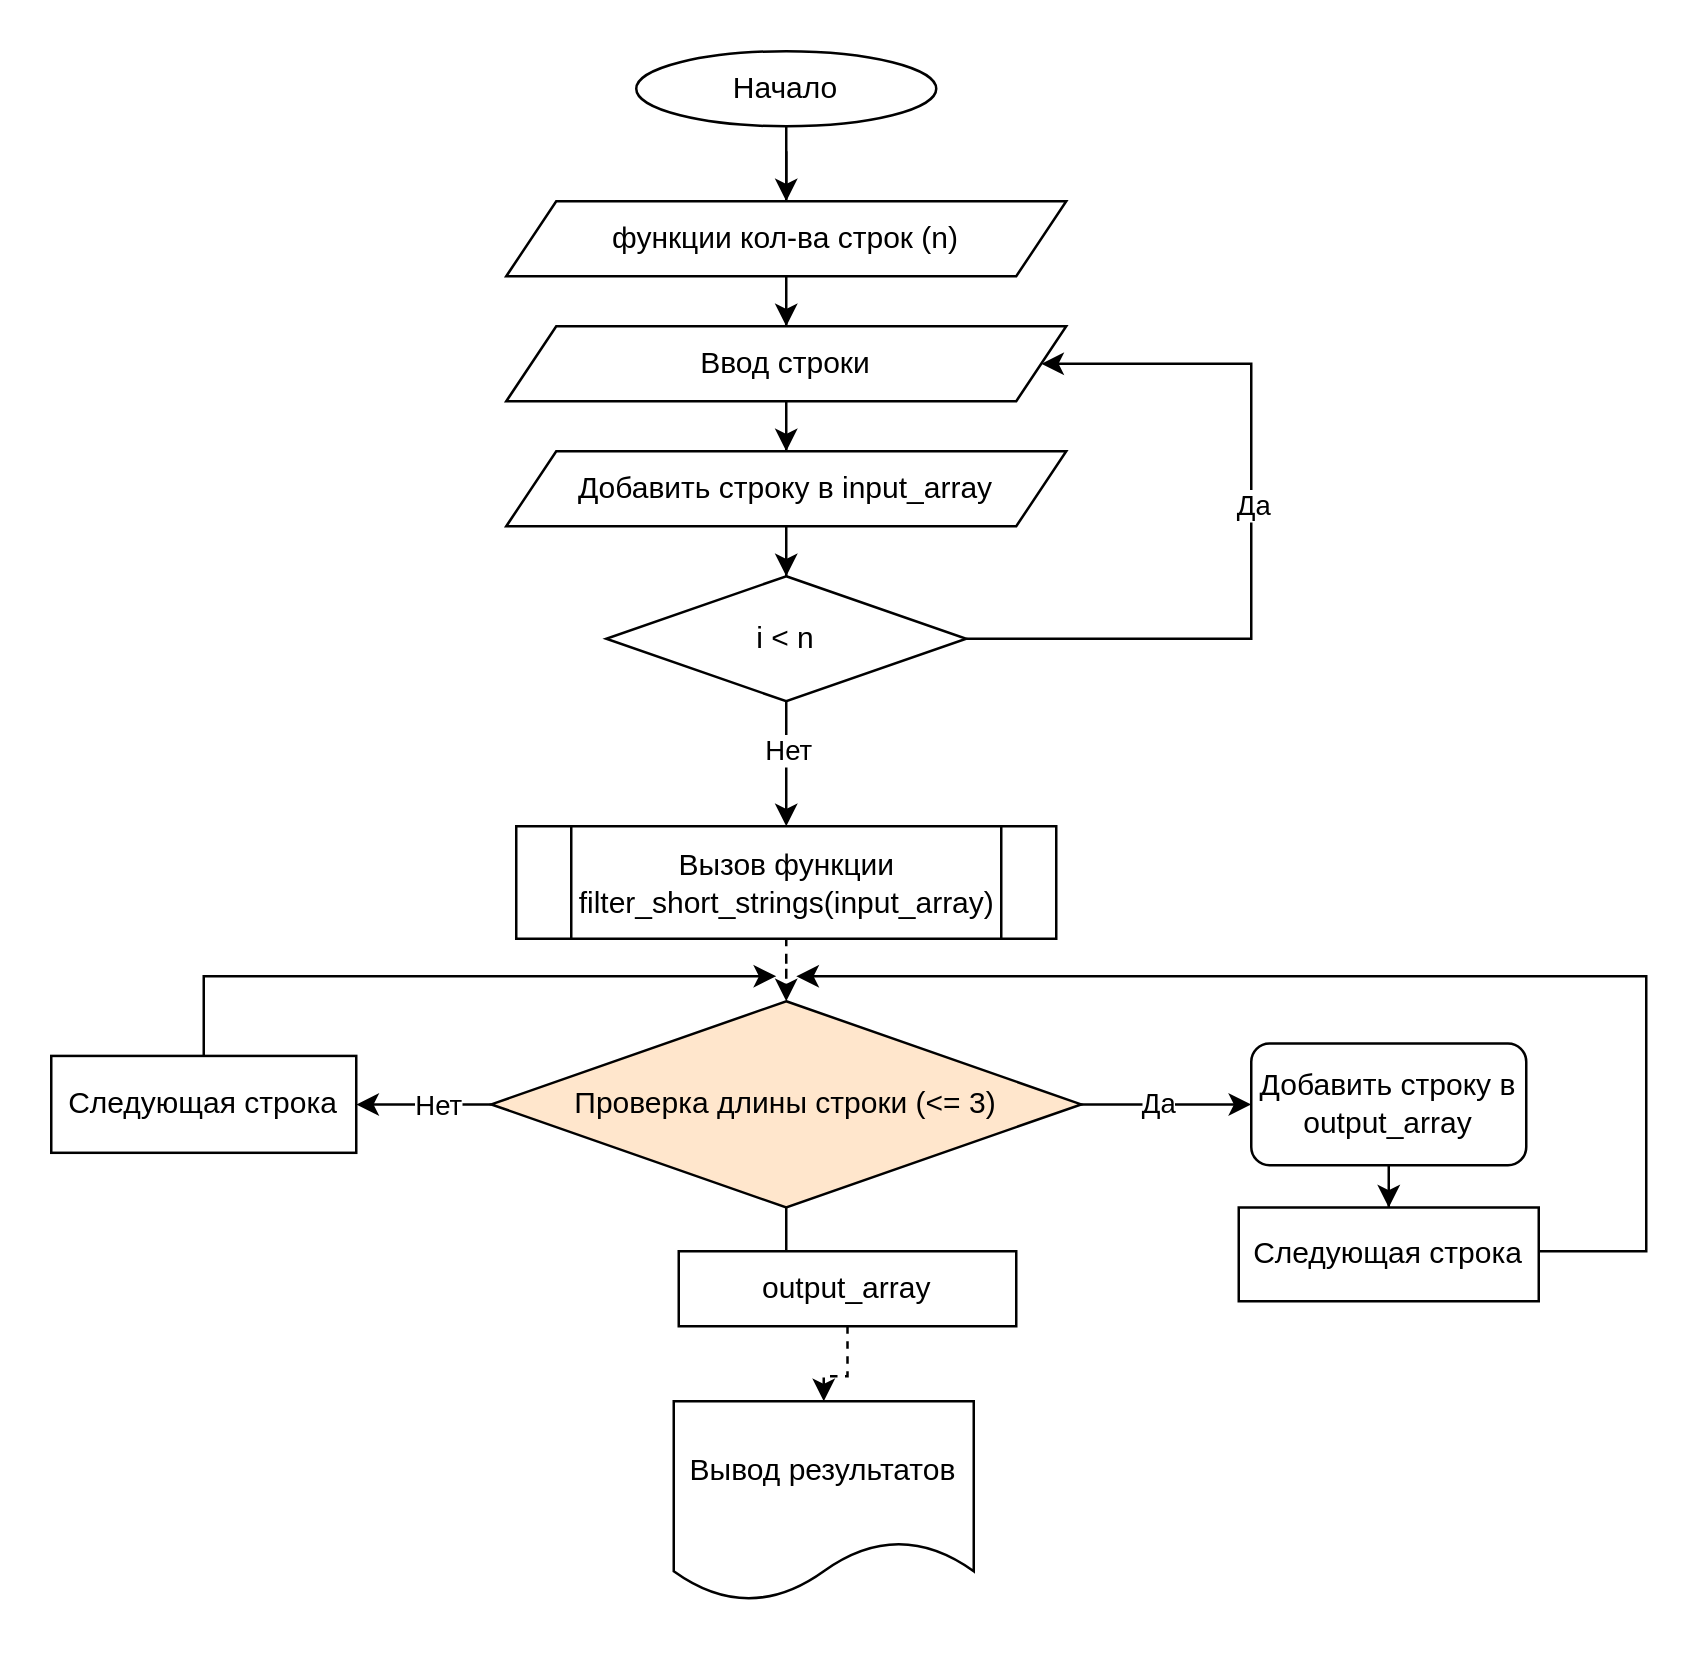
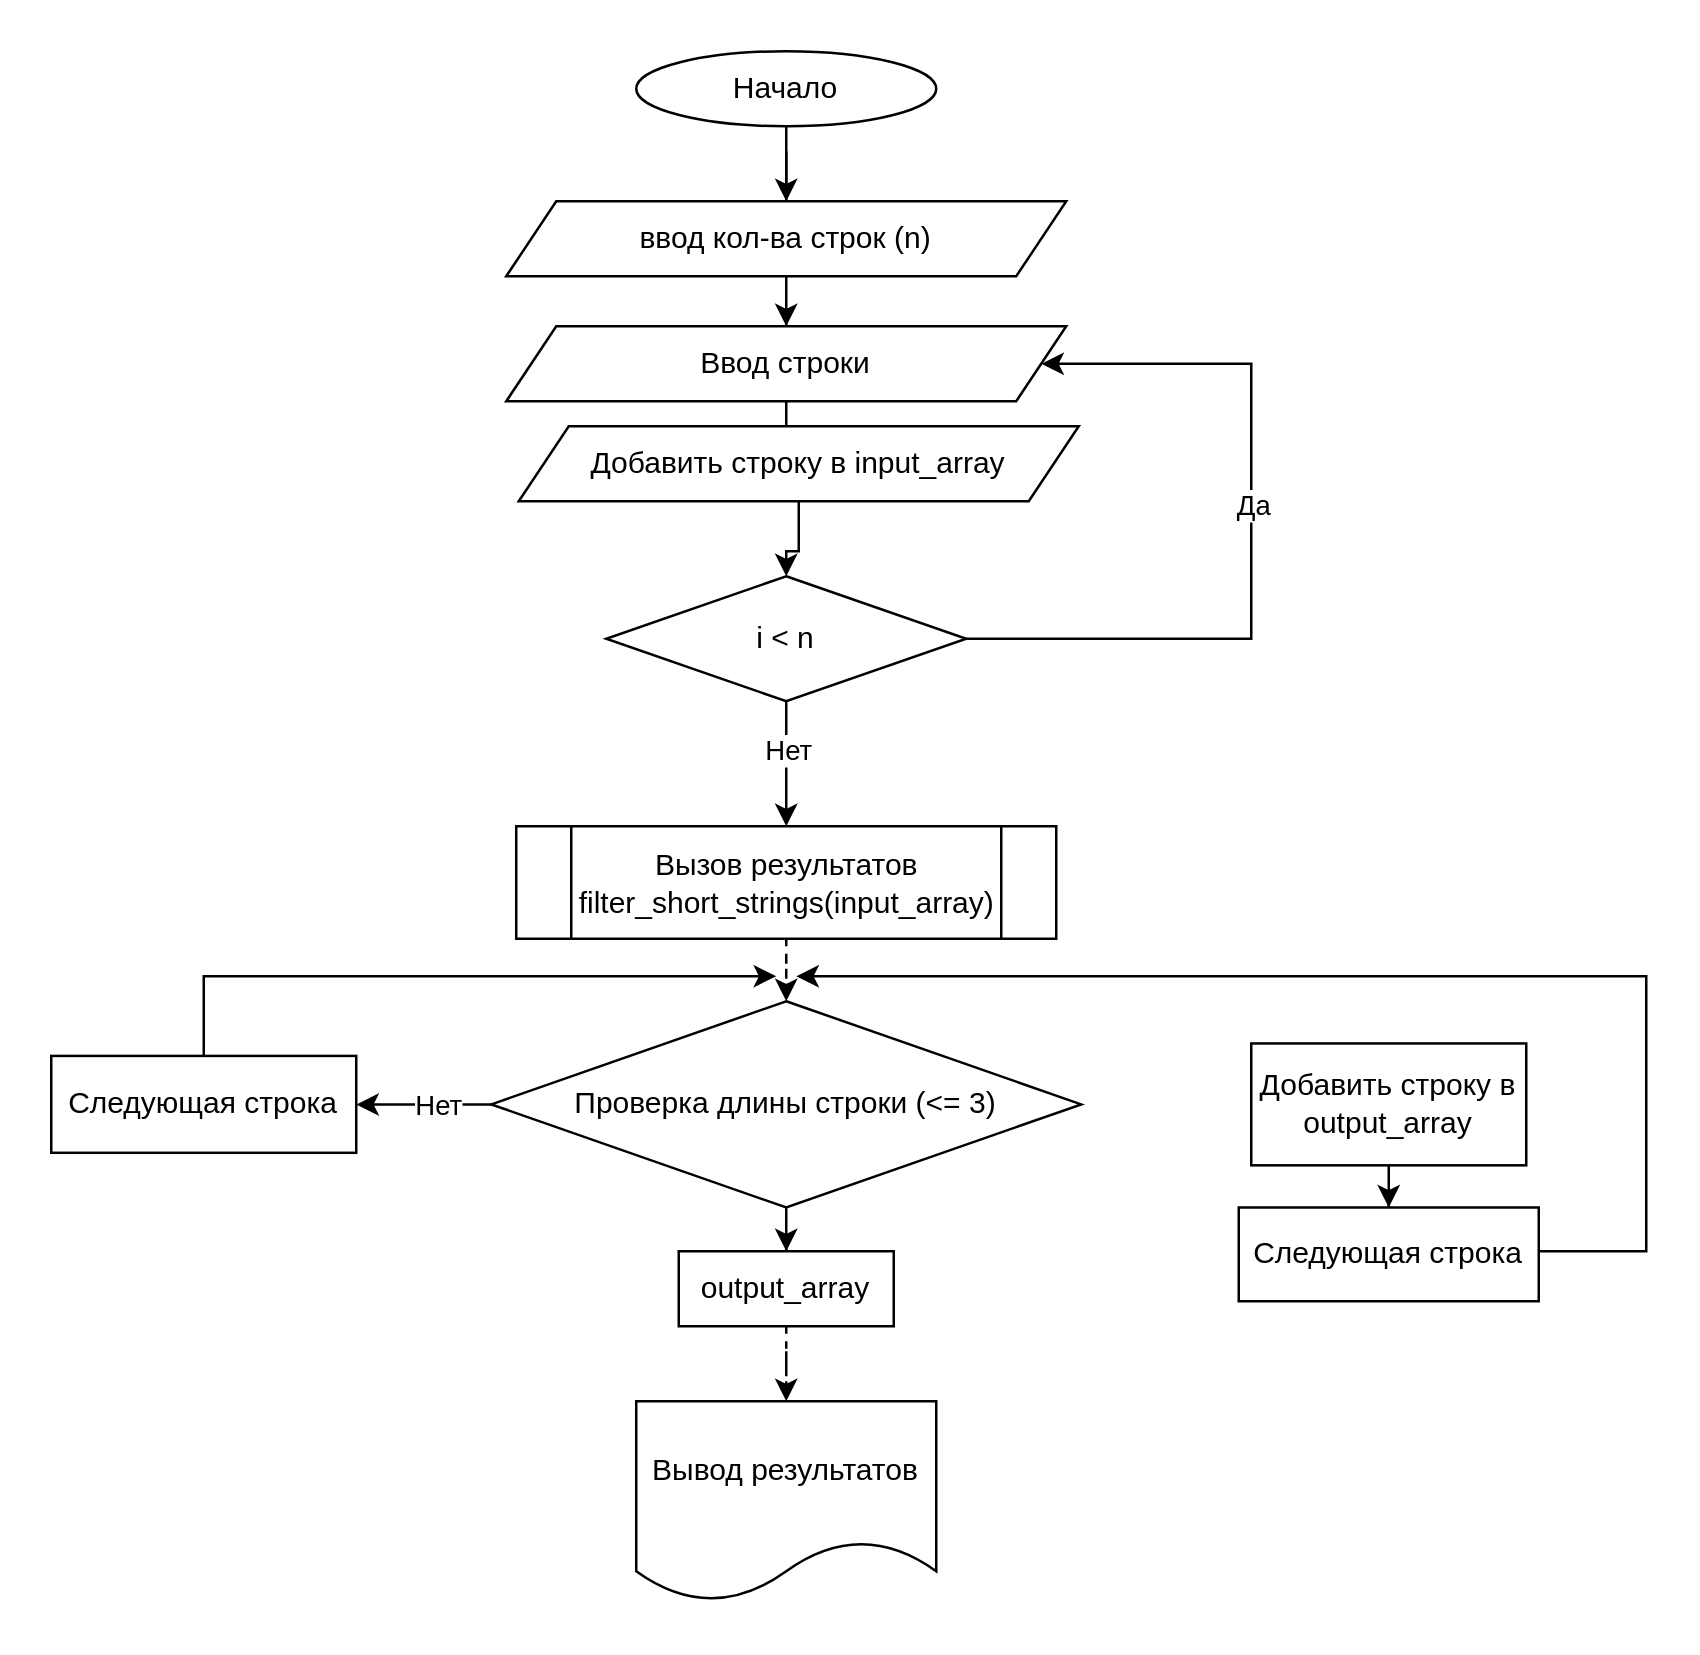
node "функции кол-ва строк (n)": label "функции кол-ва строк (n)" -> "ввод кол-ва строк (n)"
node "Добавить строку в input_array": moved (786, 489) -> (799, 464)
node "Вызов функции filter_short_strings(input_array)": label "Вызов функции filter_short_strings(input_array)" -> "Вызов результатов filter_short_strings(input_array)"
node "Проверка длины строки (<= 3)": fillcolor #ffe6cc -> #ffffff
node "Добавить строку в output_array": shape rounded rectangle -> rectangle
edge "Проверка длины строки (<= 3)" -> "Добавить строку в output_array": removed, label "Да"
node "output_array": size 338x75 -> 215x75
node "Вывод результатов": moved (824, 1501) -> (786, 1501)
